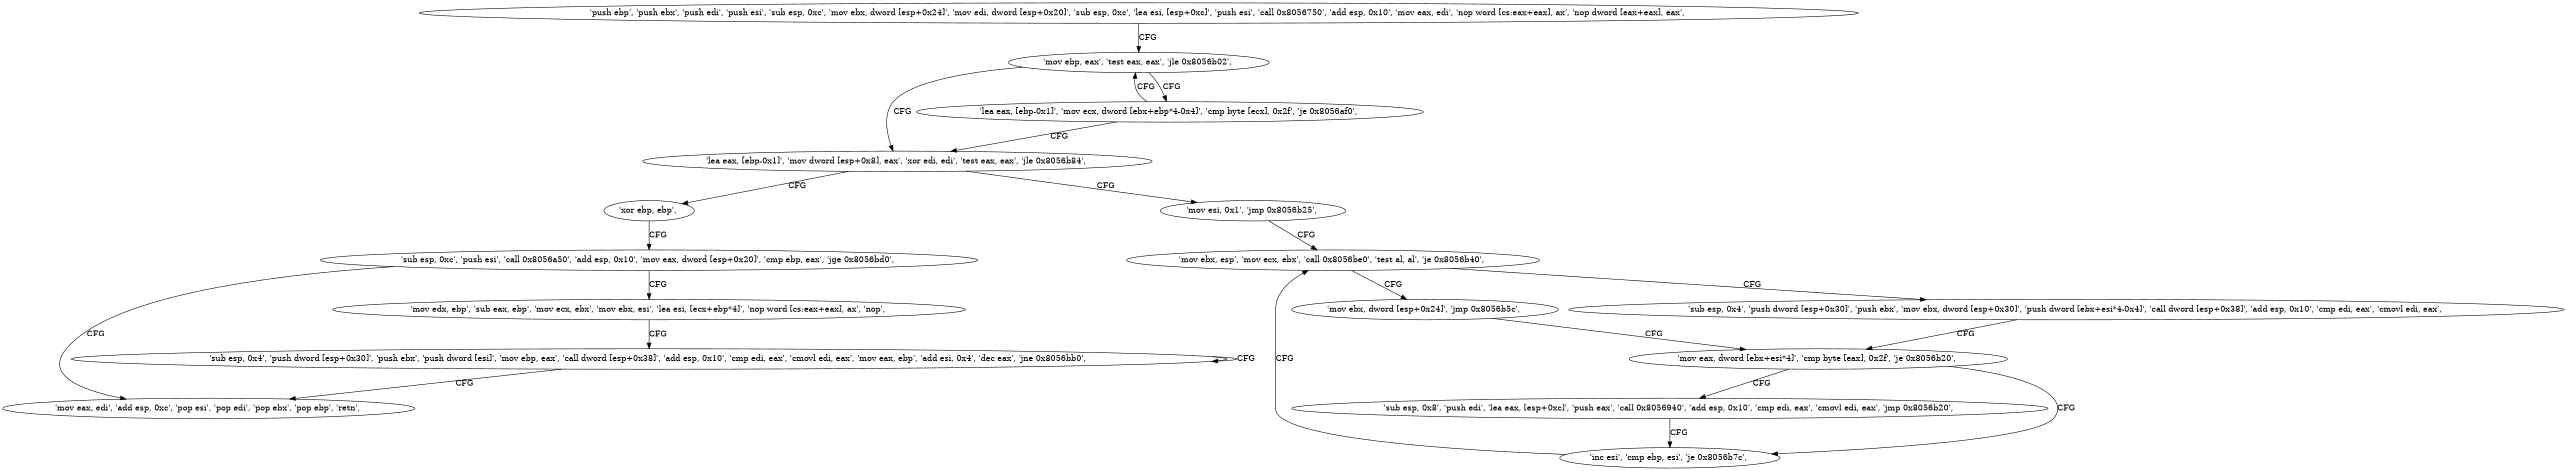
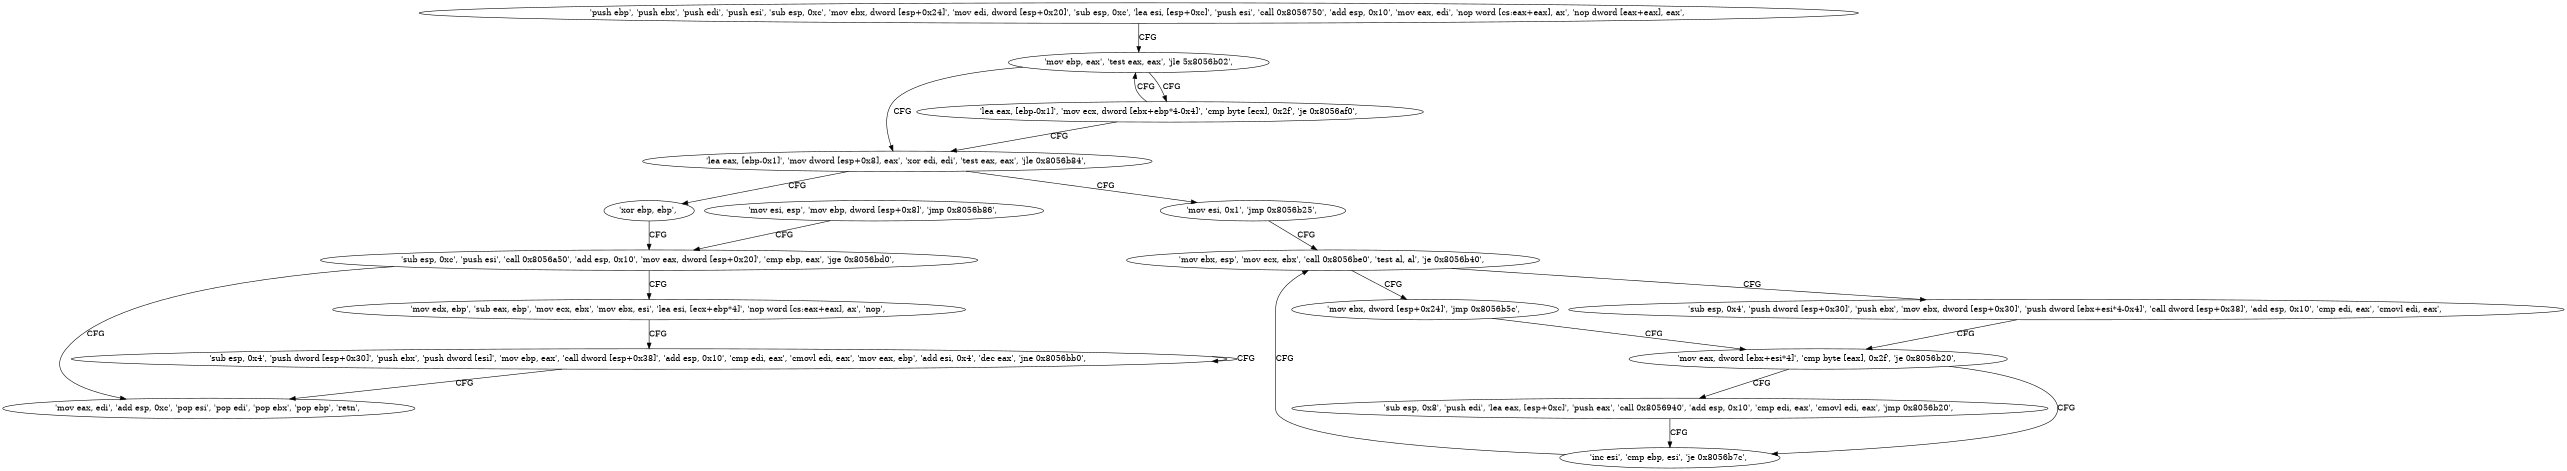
node "'mov ebp, eax', 'test eax, eax', 'jle 0x8056b02',": label "'mov ebp, eax', 'test eax, eax', 'jle 0x8056b02'," -> "'mov ebp, eax', 'test eax, eax', 'jle 5x8056b02',"
node "'mov esi, esp', 'mov ebp, dword [esp+0x8]', 'jmp 0x8056b86',": added
